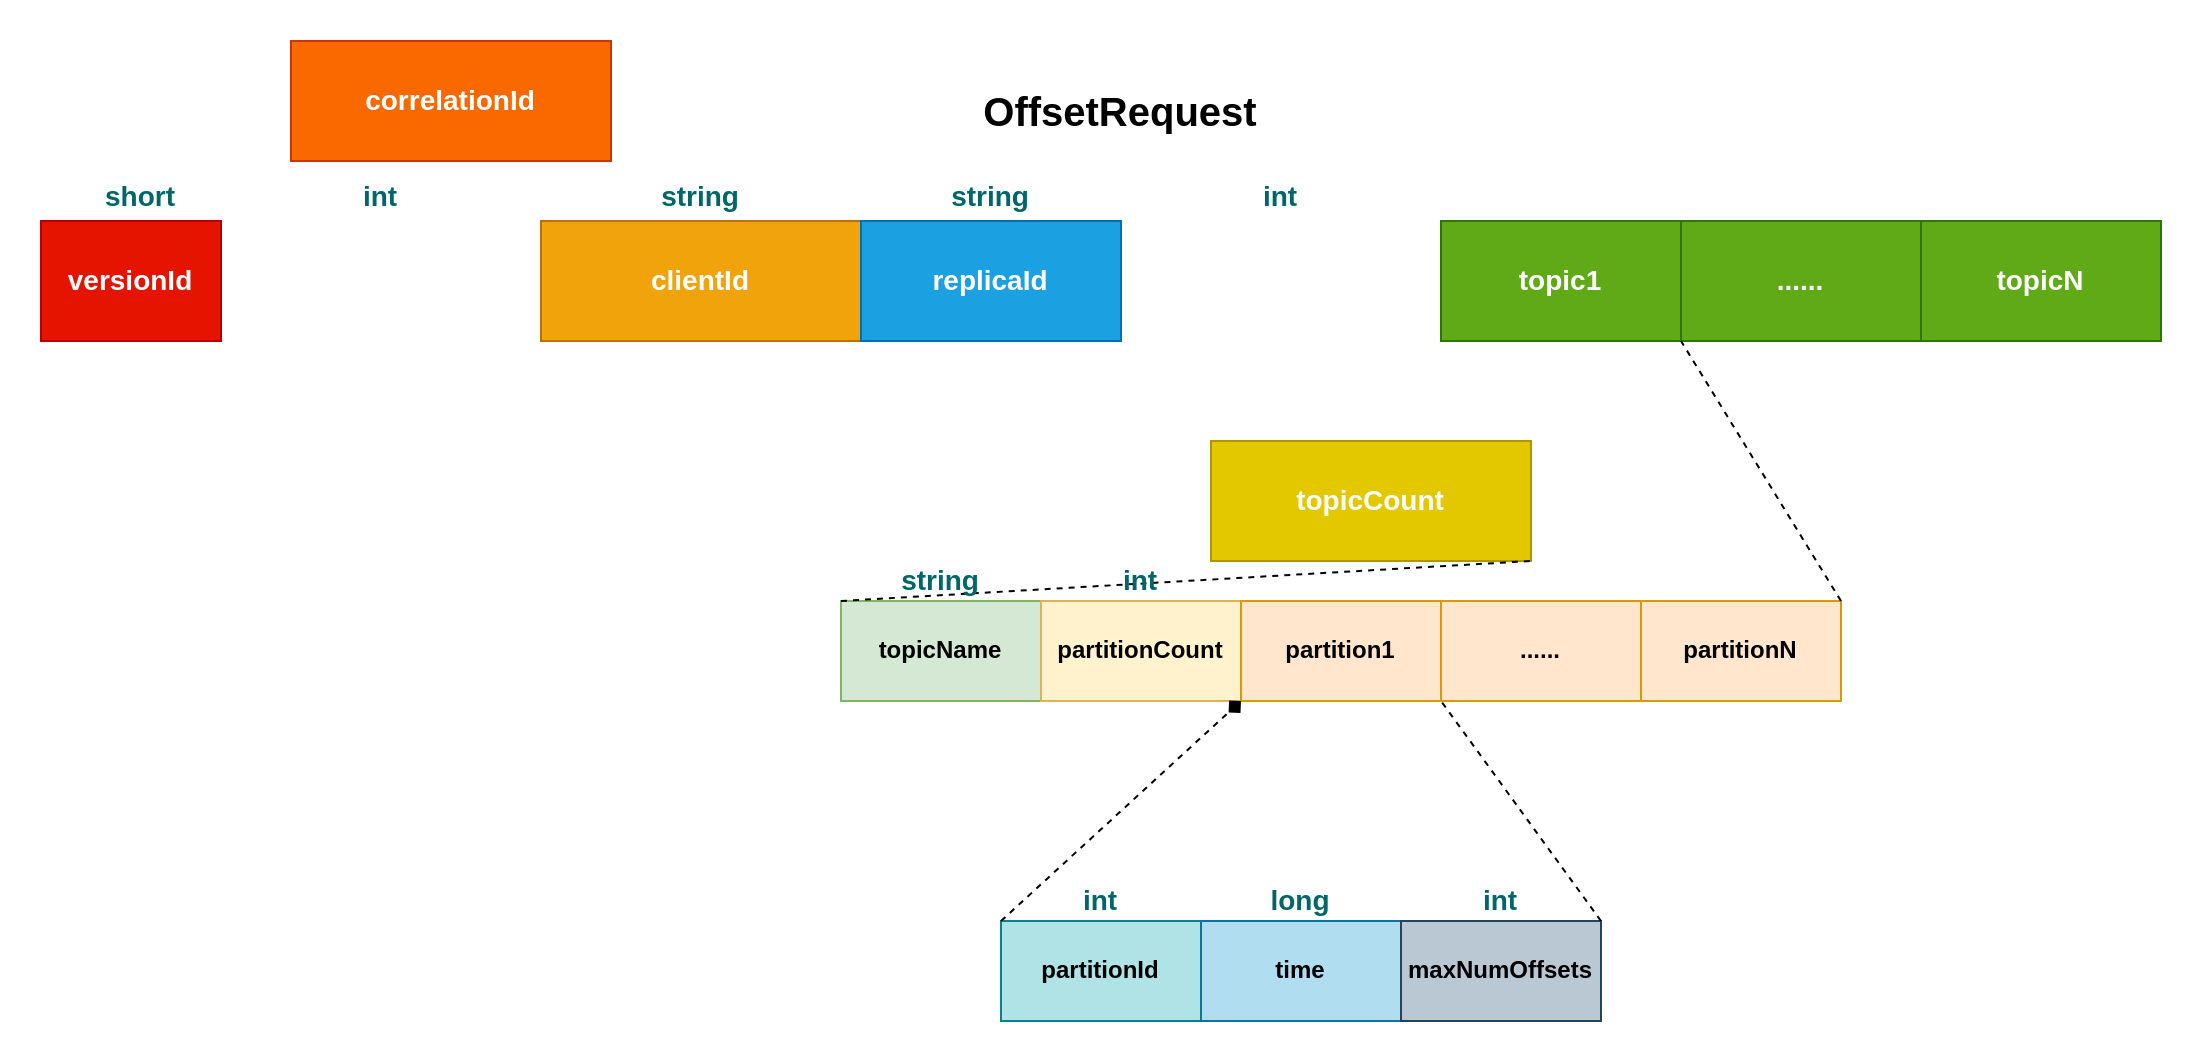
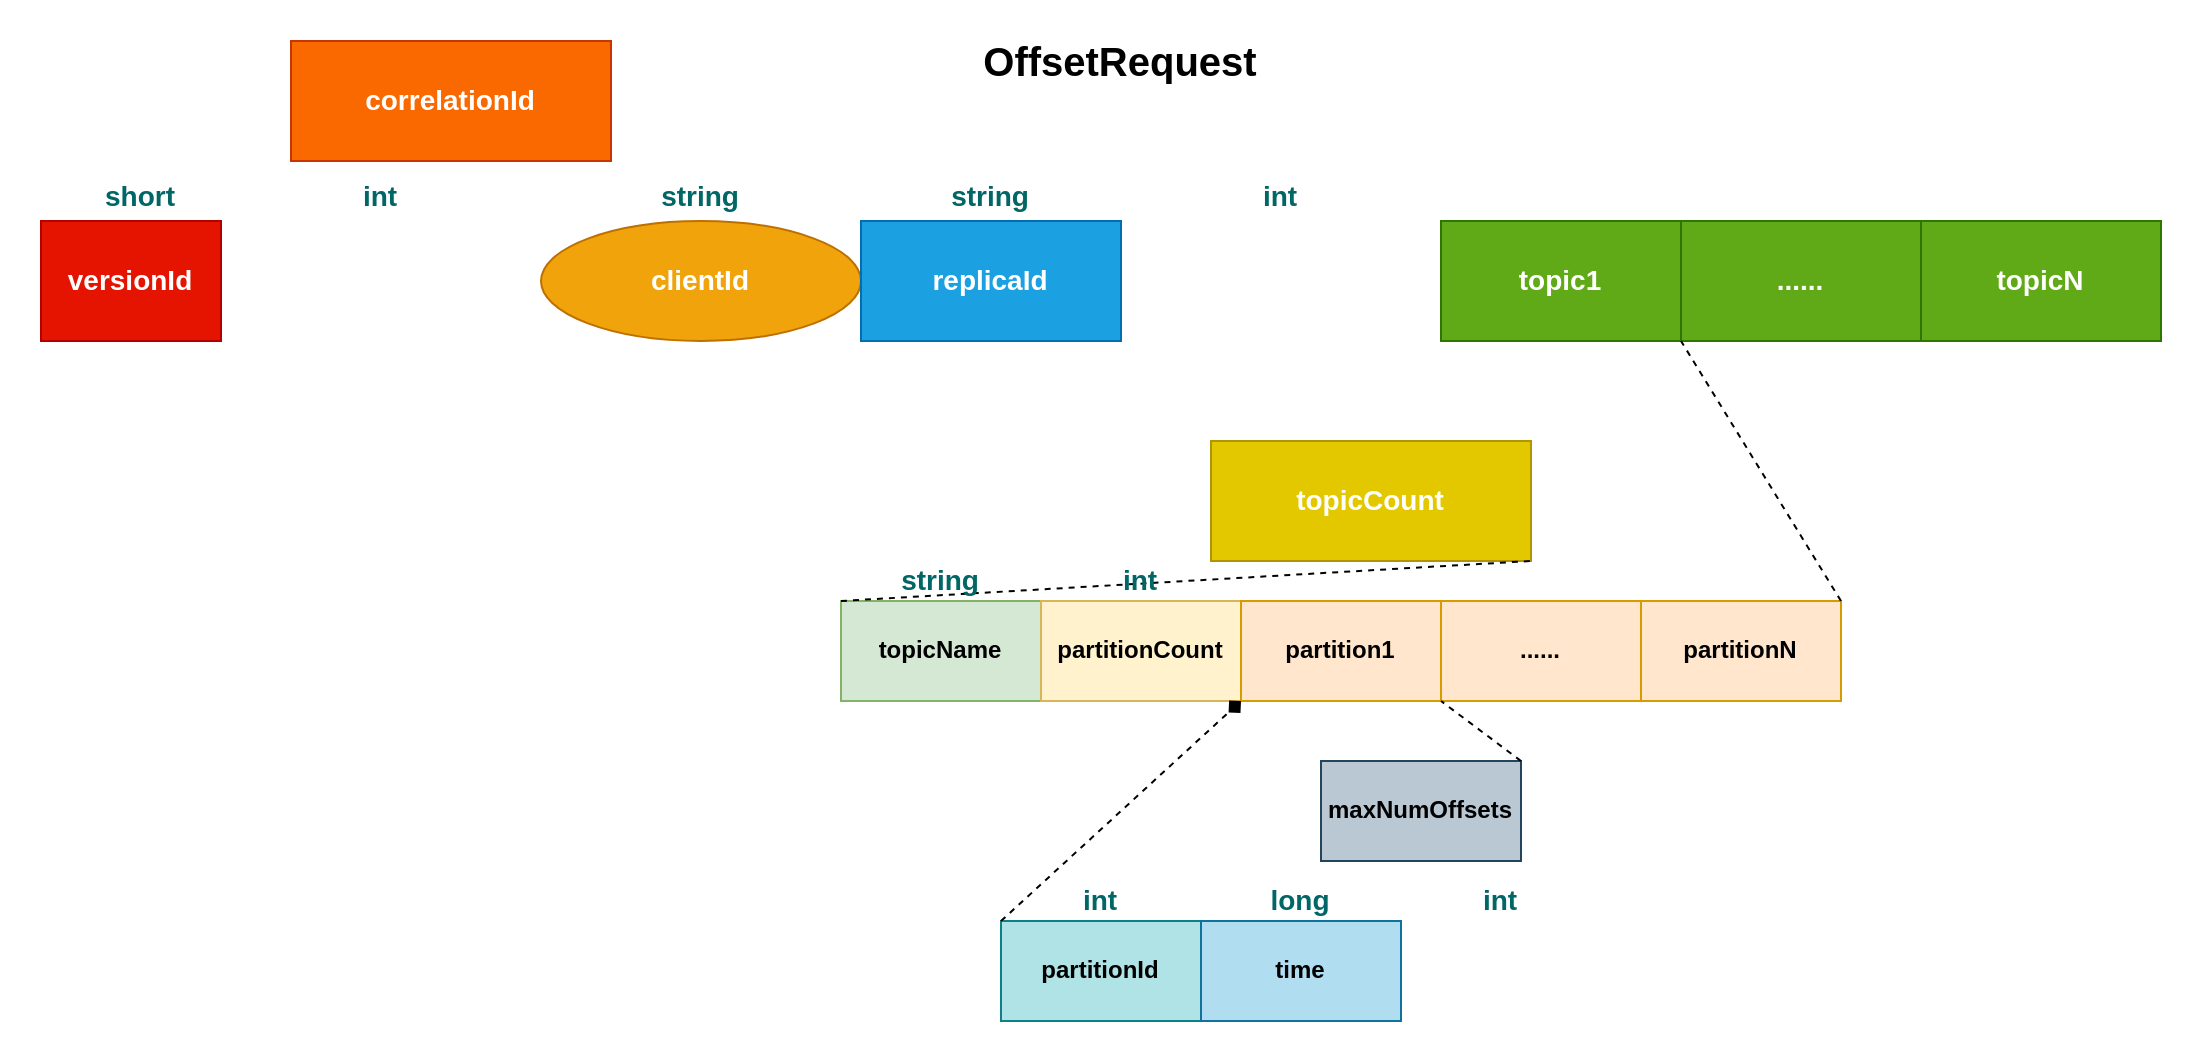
node "OffsetRequest": moved (1121, 111) -> (1121, 61)
node "clientId": shape rectangle -> ellipse
node "maxNumOffsets": moved (1501, 971) -> (1421, 811)
